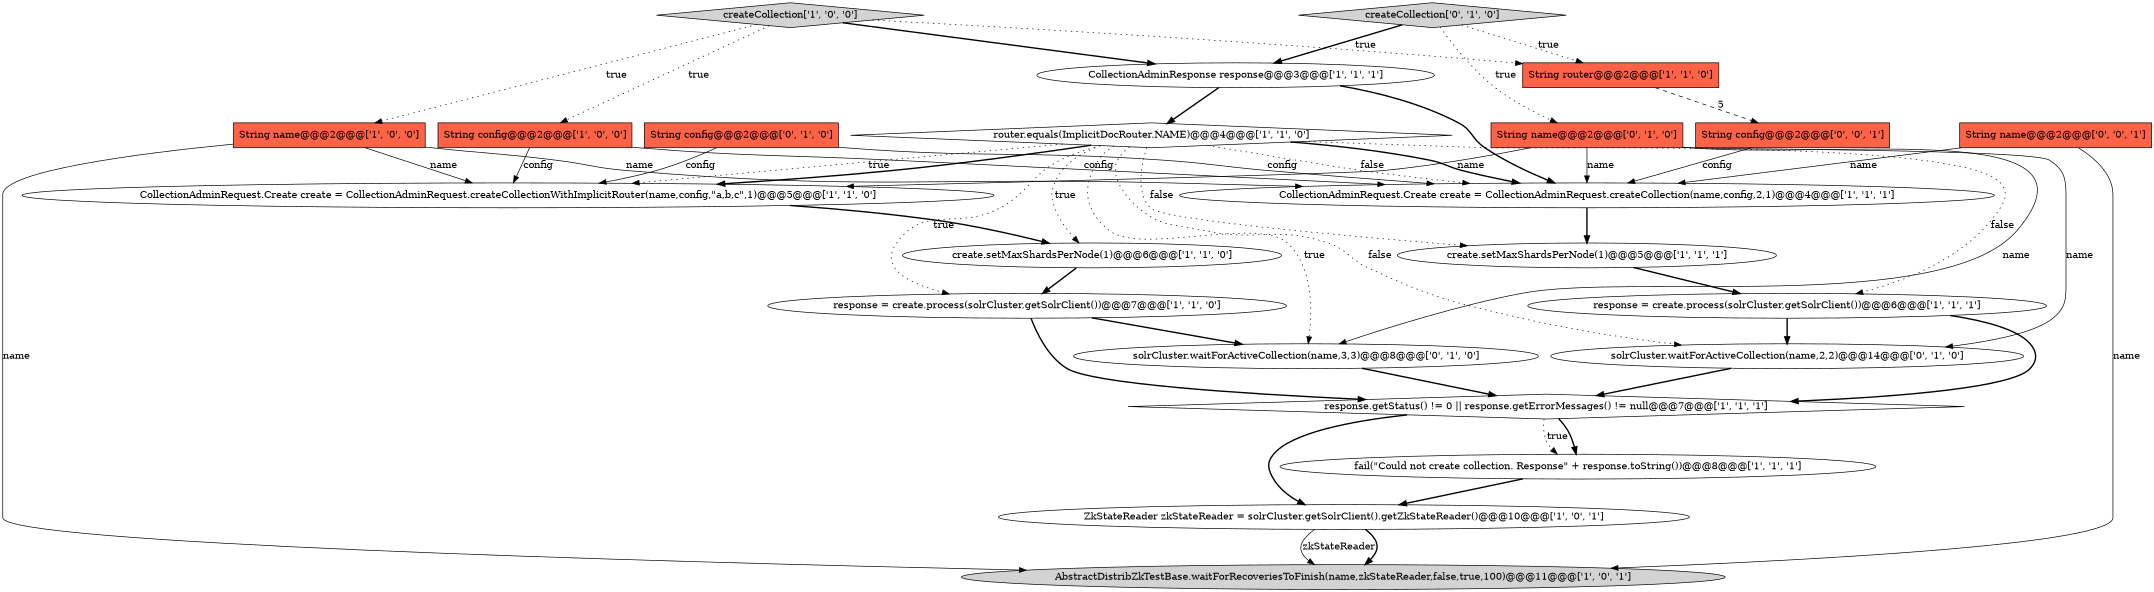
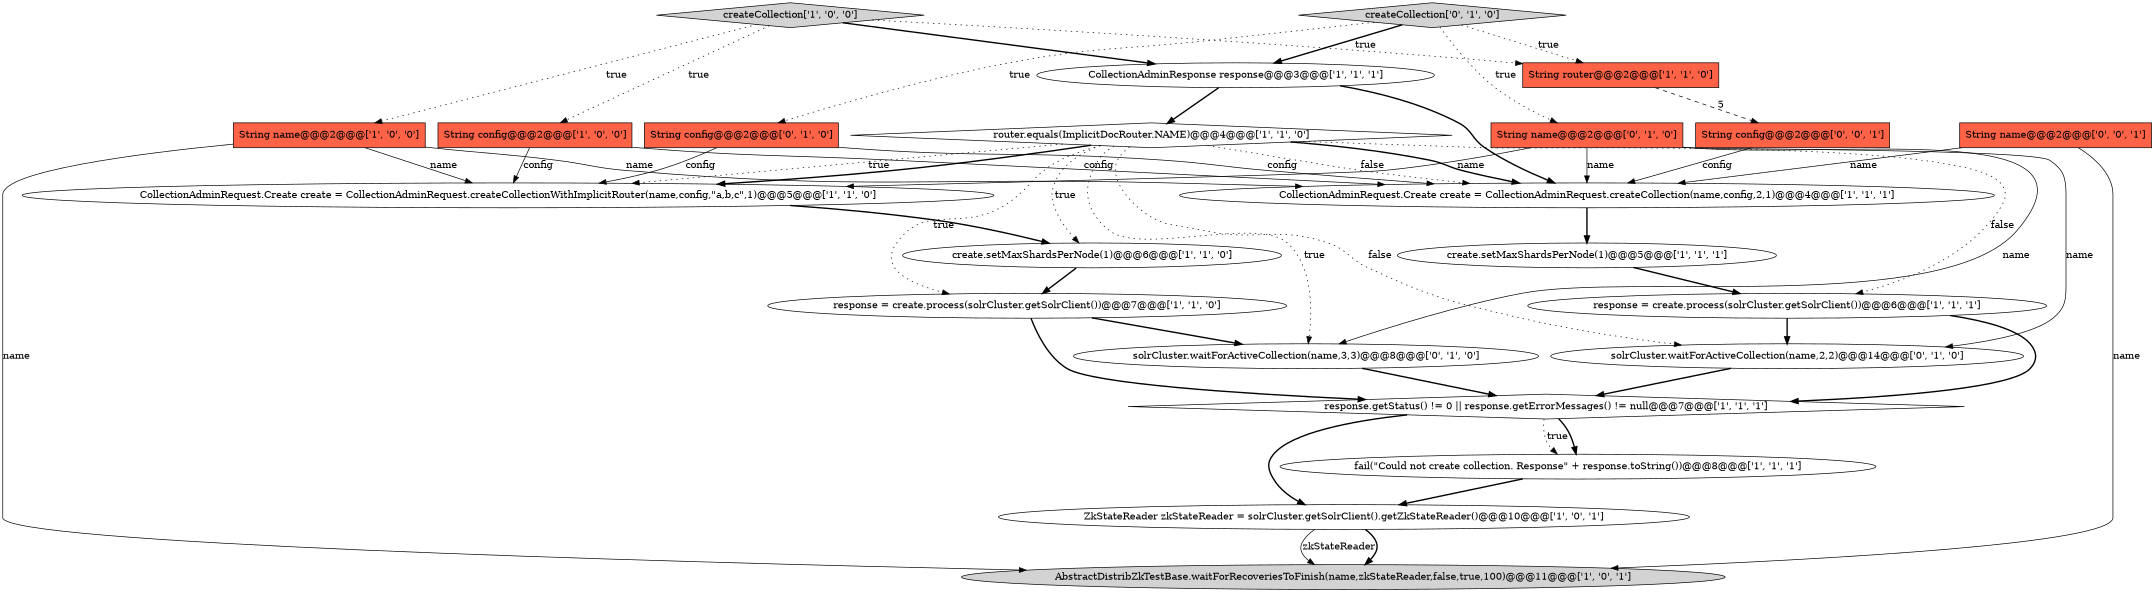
edge "createCollection['0', '1', '0']" -> "String config@@@2@@@['0', '1', '0']": added, label "true"
edge "router.equals(ImplicitDocRouter.NAME)@@@4@@@['1', '1', '0']" -> "create.setMaxShardsPerNode(1)@@@5@@@['1', '1', '1']": removed, label "false"
